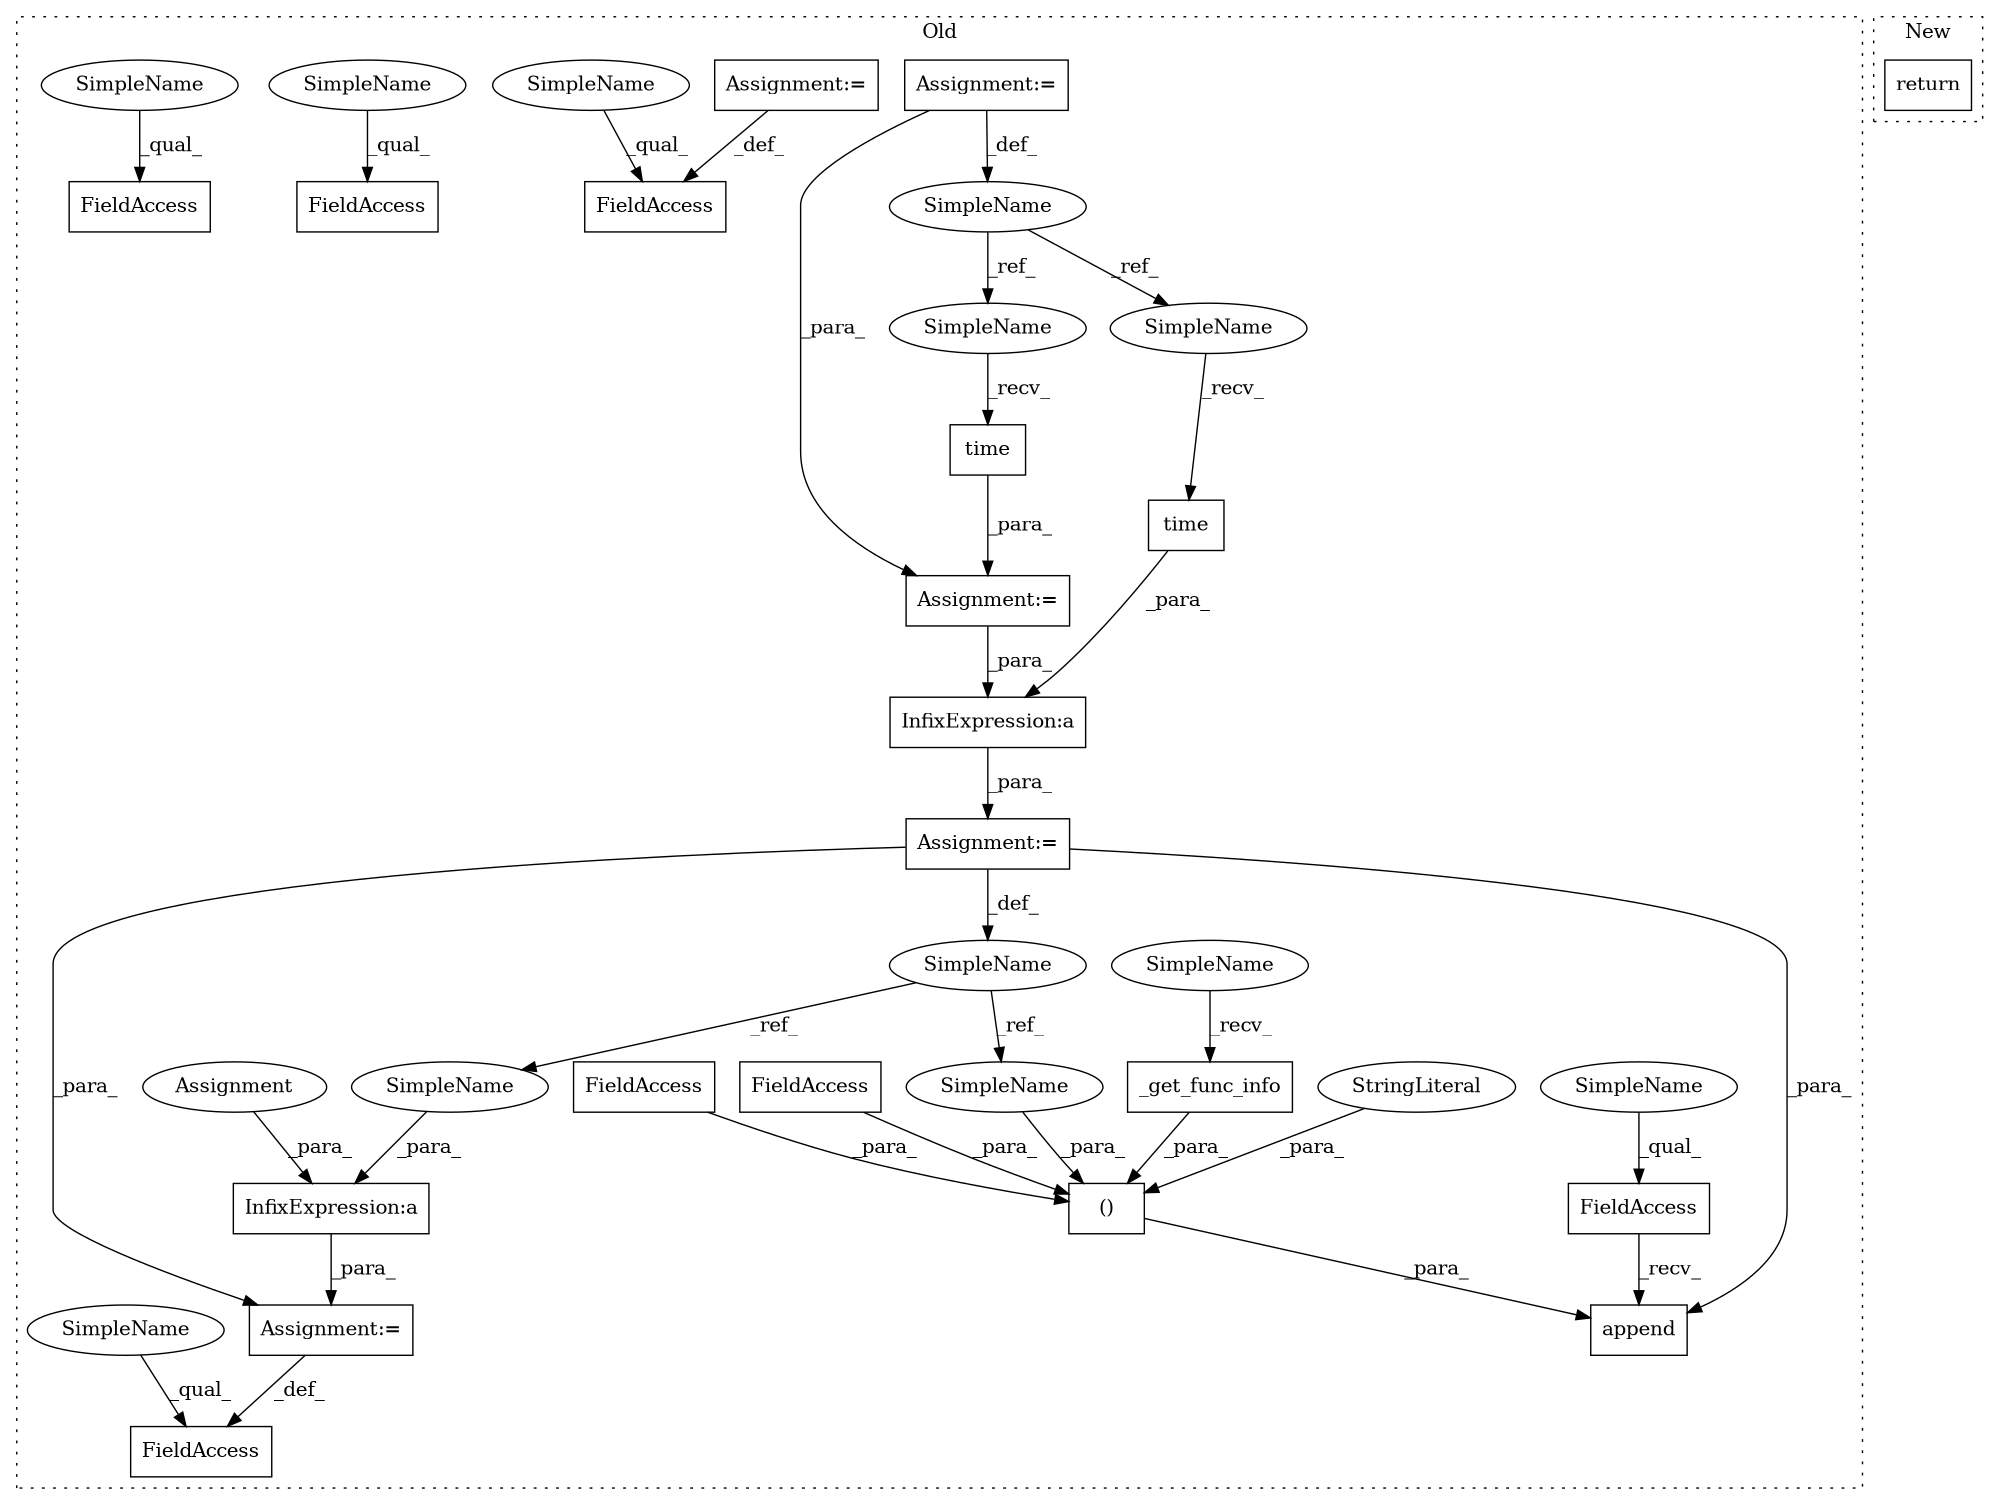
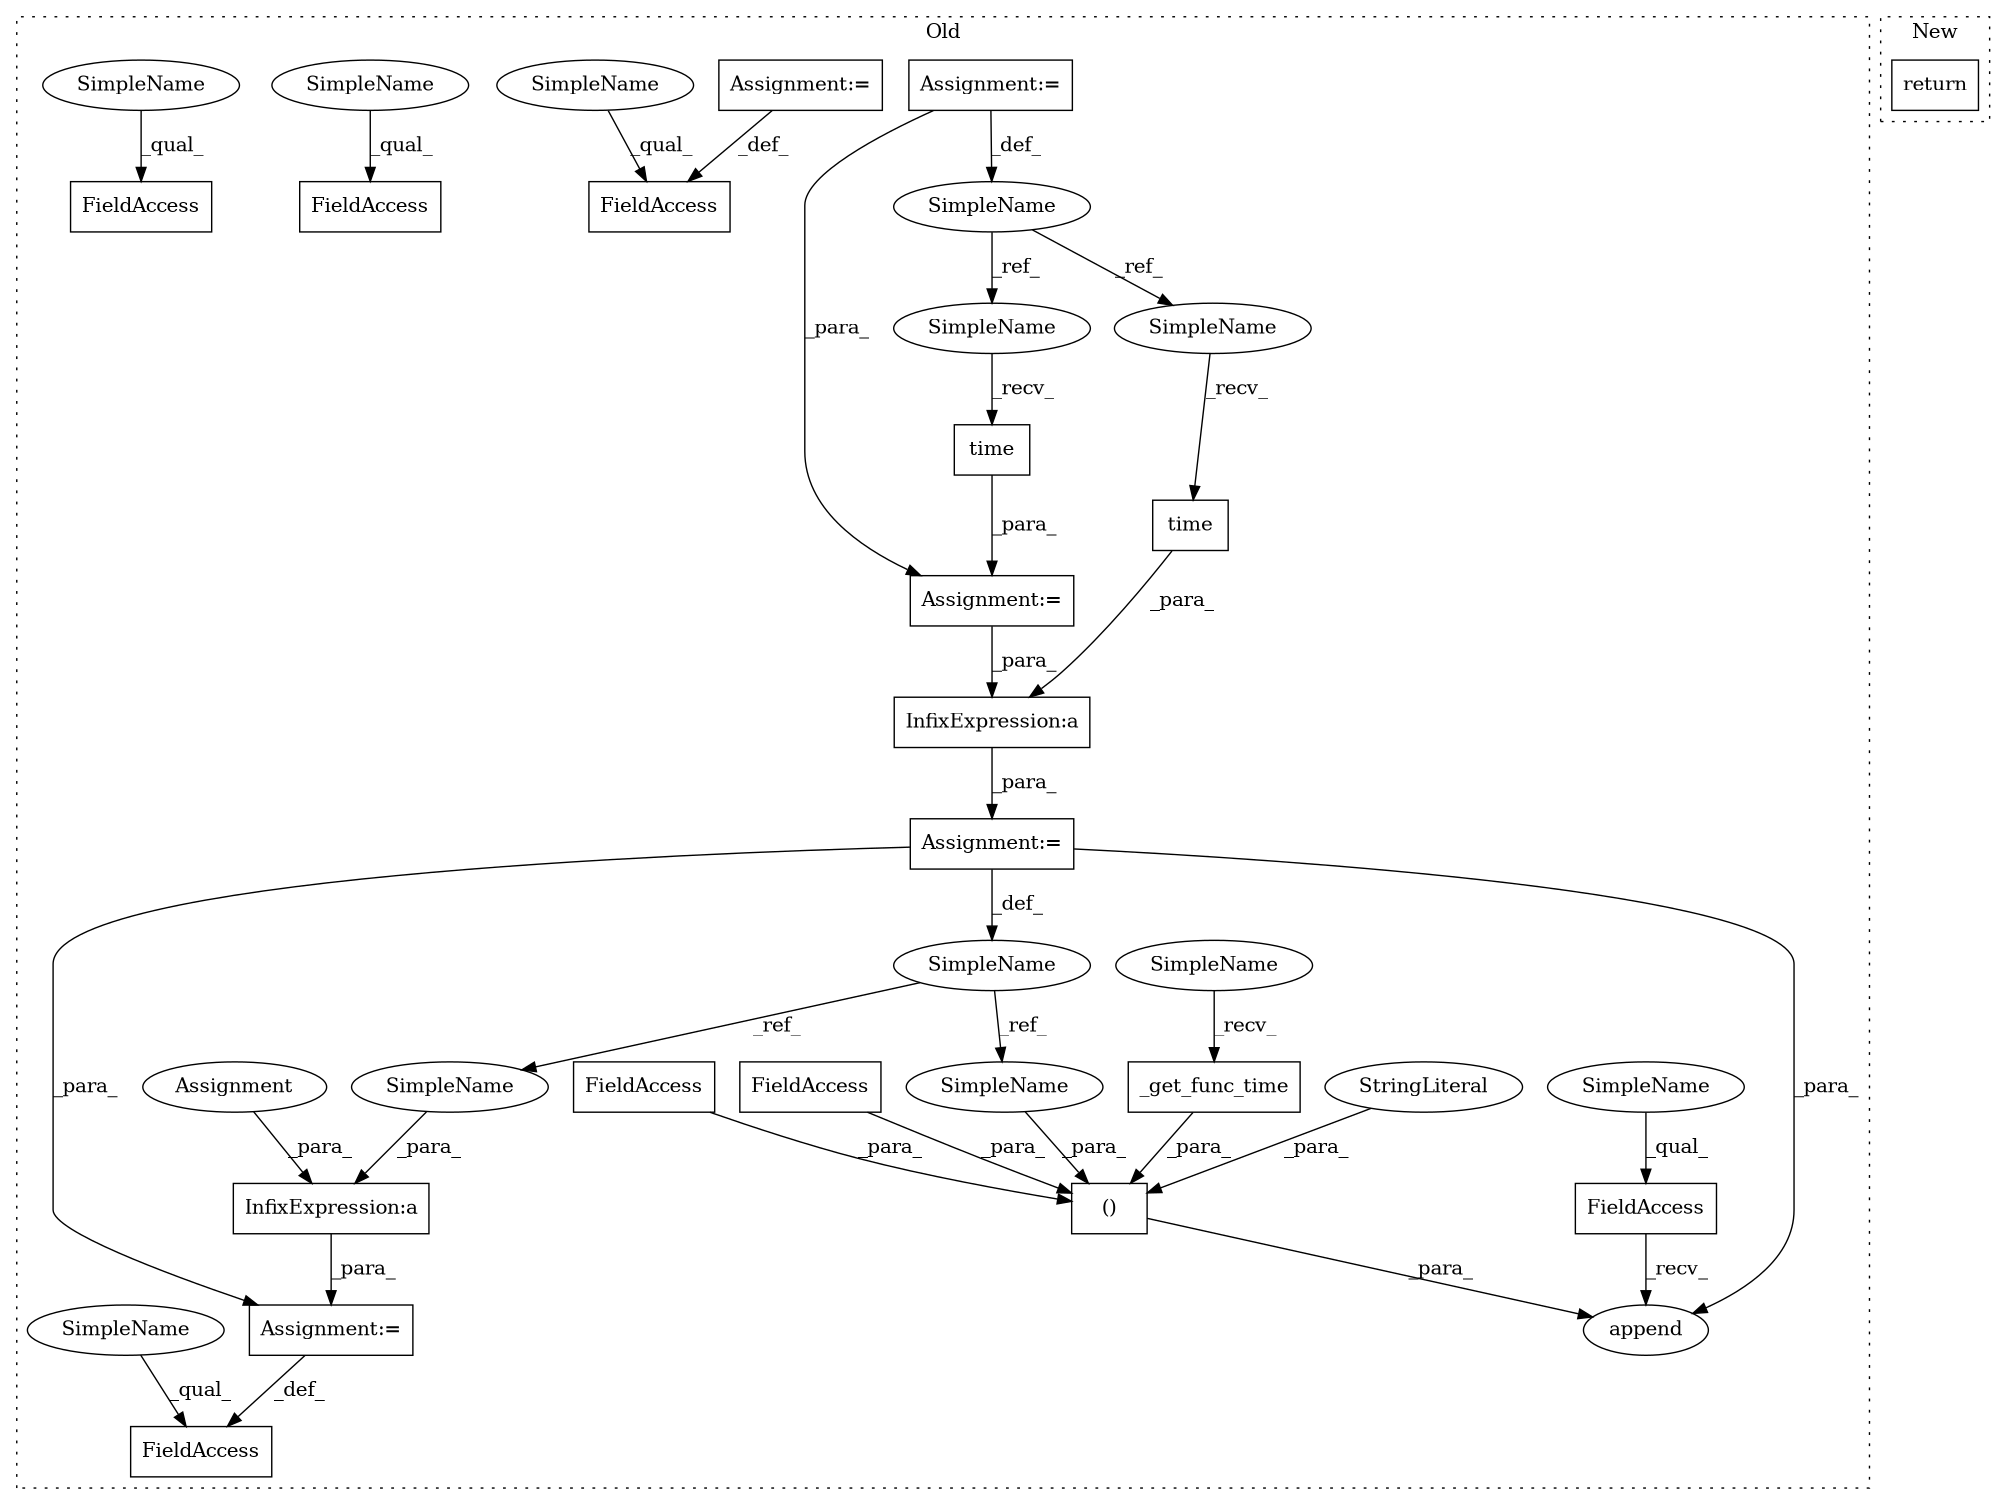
node "_get_func_info": label "_get_func_info" -> "_get_func_time"
node "append": shape box -> ellipse
